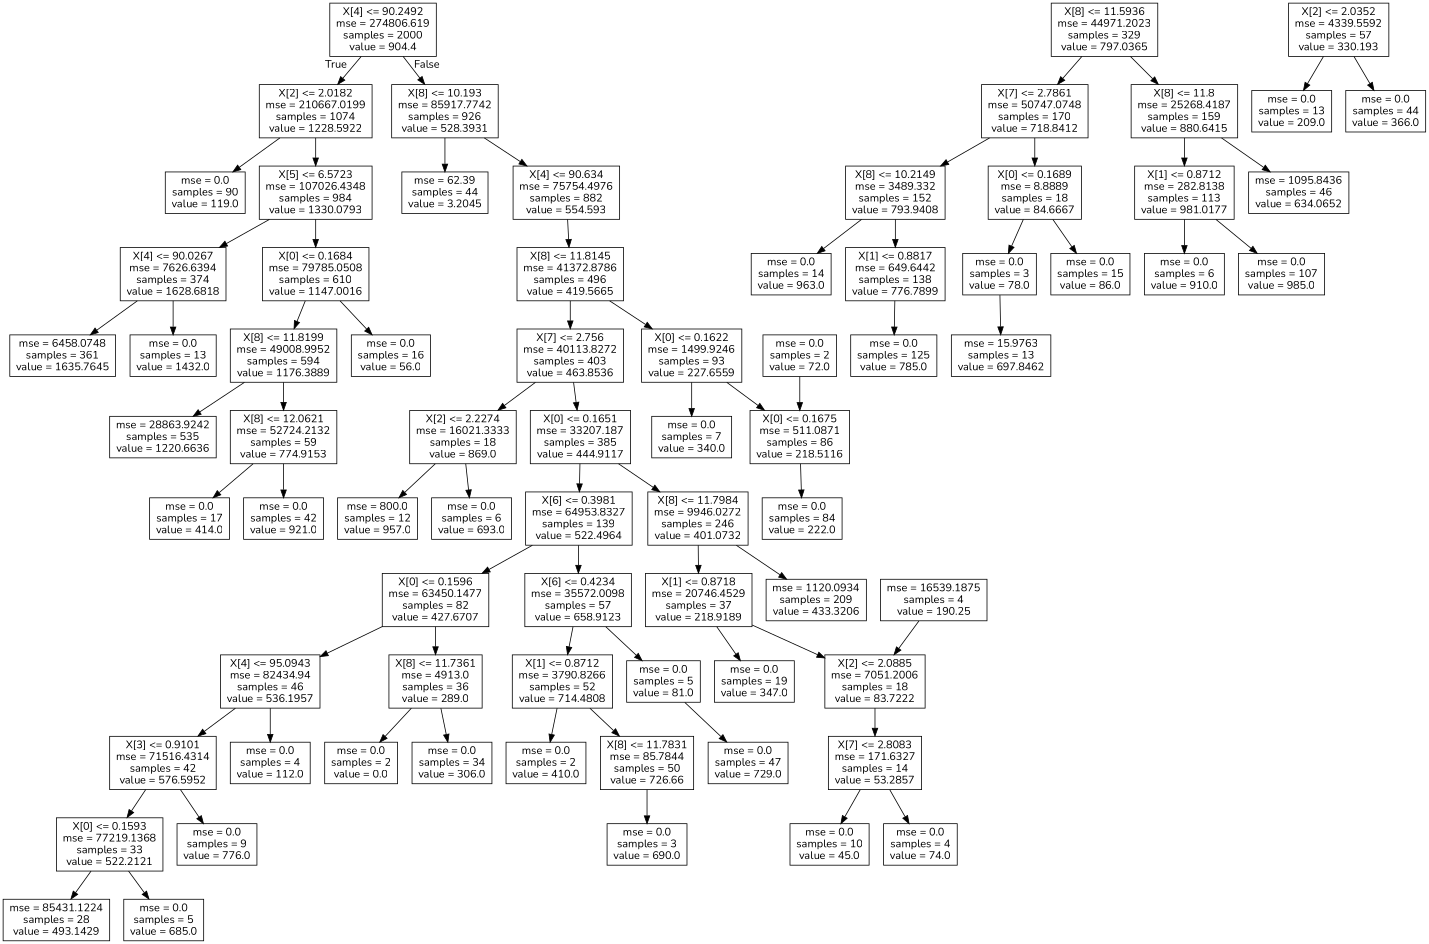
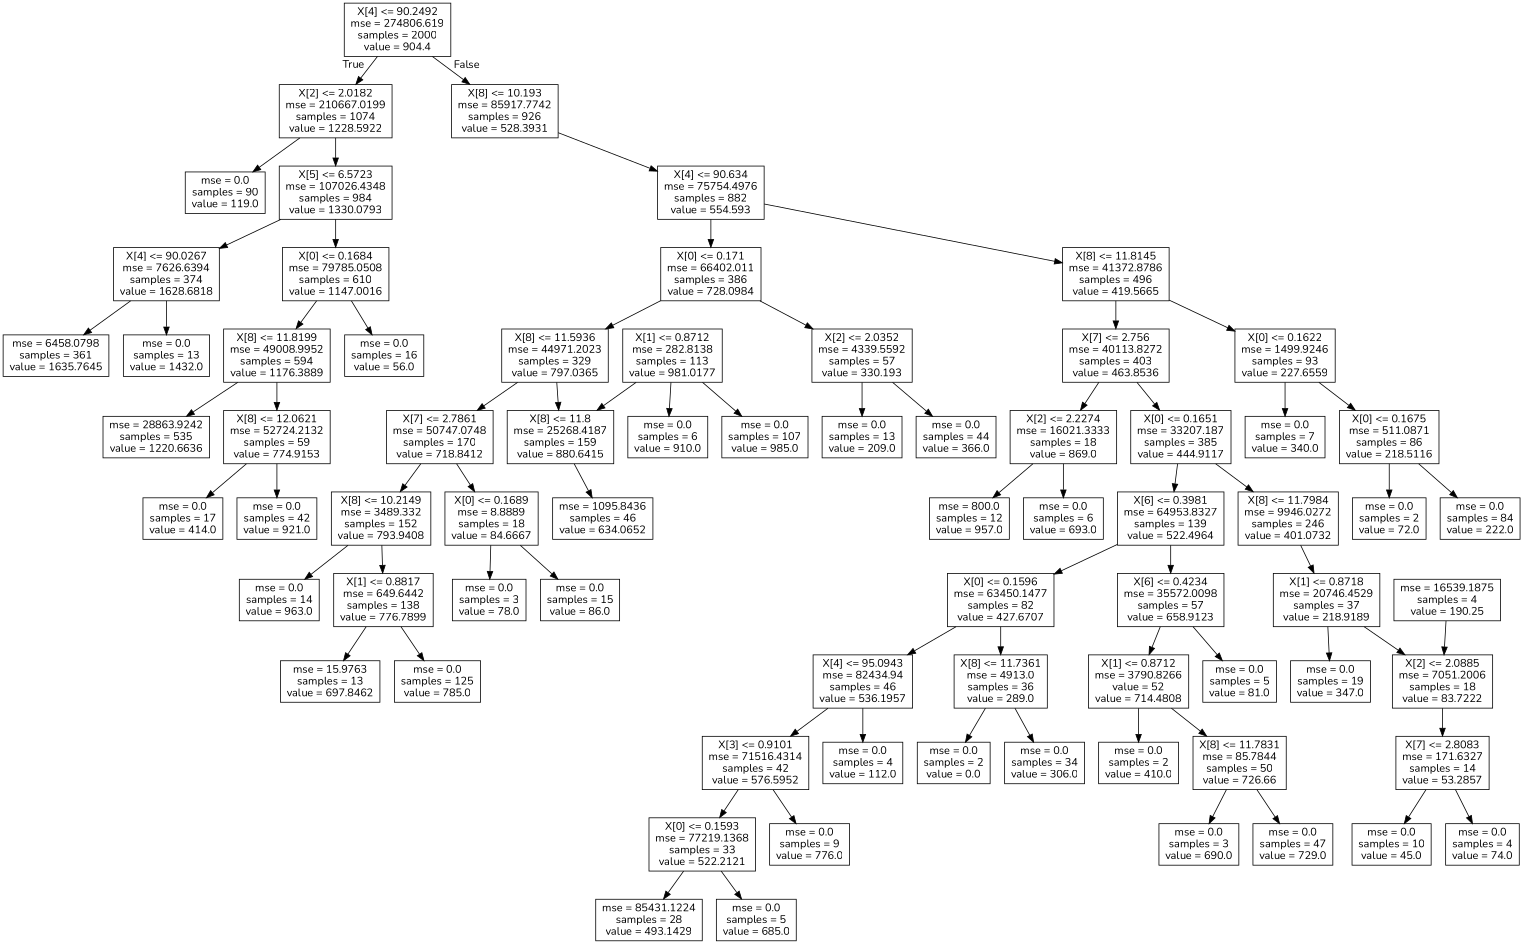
edge "X[8] <= 11.8 mse = 25268.4187 samples = 159 value = 880.6415" -> "X[1] <= 0.8712 mse = 282.8138 samples = 113 value = 981.0177": reversed
node "mse = 62.39 samples = 44 value = 3.2045": removed
node "X[0] <= 0.171 mse = 66402.011 samples = 386 value = 728.0984": added
edge "mse = 0.0 samples = 3 value = 78.0" -> "mse = 15.9763 samples = 13 value = 697.8462": now "X[1] <= 0.8817 mse = 649.6442 samples = 138 value = 776.7899" -> "mse = 15.9763 samples = 13 value = 697.8462"
node "mse = 6458.0748 samples = 361 value = 1635.7645": label "mse = 6458.0748 samples = 361 value = 1635.7645" -> "mse = 6458.0798 samples = 361 value = 1635.7645"
edge "mse = 0.0 samples = 2 value = 72.0" -> "X[0] <= 0.1675 mse = 511.0871 samples = 86 value = 218.5116": reversed
node "mse = 1120.0934 samples = 209 value = 433.3206": removed
node "X[1] <= 0.8712 mse = 3790.8266 samples = 52 value = 714.4808": label "X[1] <= 0.8712 mse = 3790.8266 samples = 52 value = 714.4808" -> "X[1] <= 0.8712 mse = 3790.8266 value = 52 value = 714.4808"
edge "mse = 0.0 samples = 5 value = 81.0" -> "mse = 0.0 samples = 47 value = 729.0": now "X[8] <= 11.7831 mse = 85.7844 samples = 50 value = 726.66" -> "mse = 0.0 samples = 47 value = 729.0"
